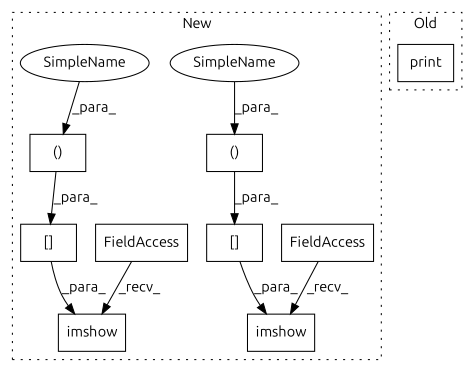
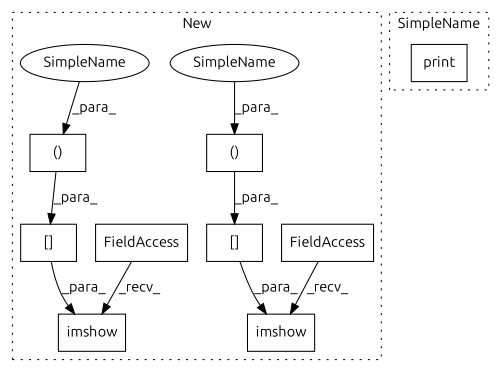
cluster "Old": label "Old" -> "SimpleName"
